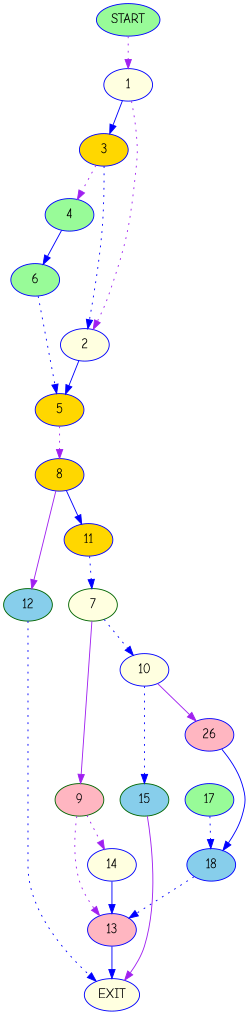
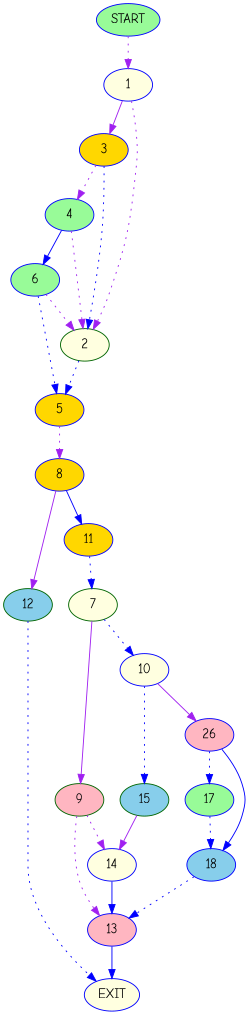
edge "1" -> "3": color blue -> purple
edge "4" -> "2": added
edge "6" -> "2": added
node "2": color blue -> darkgreen
edge "2" -> "5": style solid -> dotted
edge "26" -> "17": added
edge "15" -> "EXIT": now "15" -> "14"
